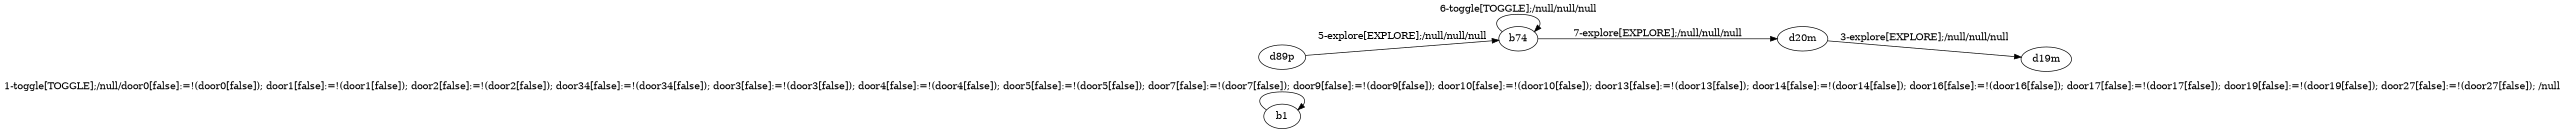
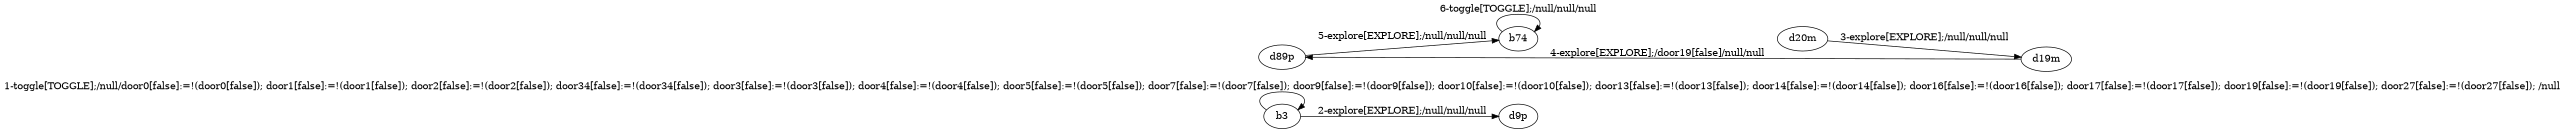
edge "b74" -> "d20m": removed, label "7-explore[EXPLORE];/null/null/null"
edge "d19m" -> "d89p": added, label "4-explore[EXPLORE];/door19[false]/null/null"
node "b1": label "b1" -> "b3"
node "d9p": added
